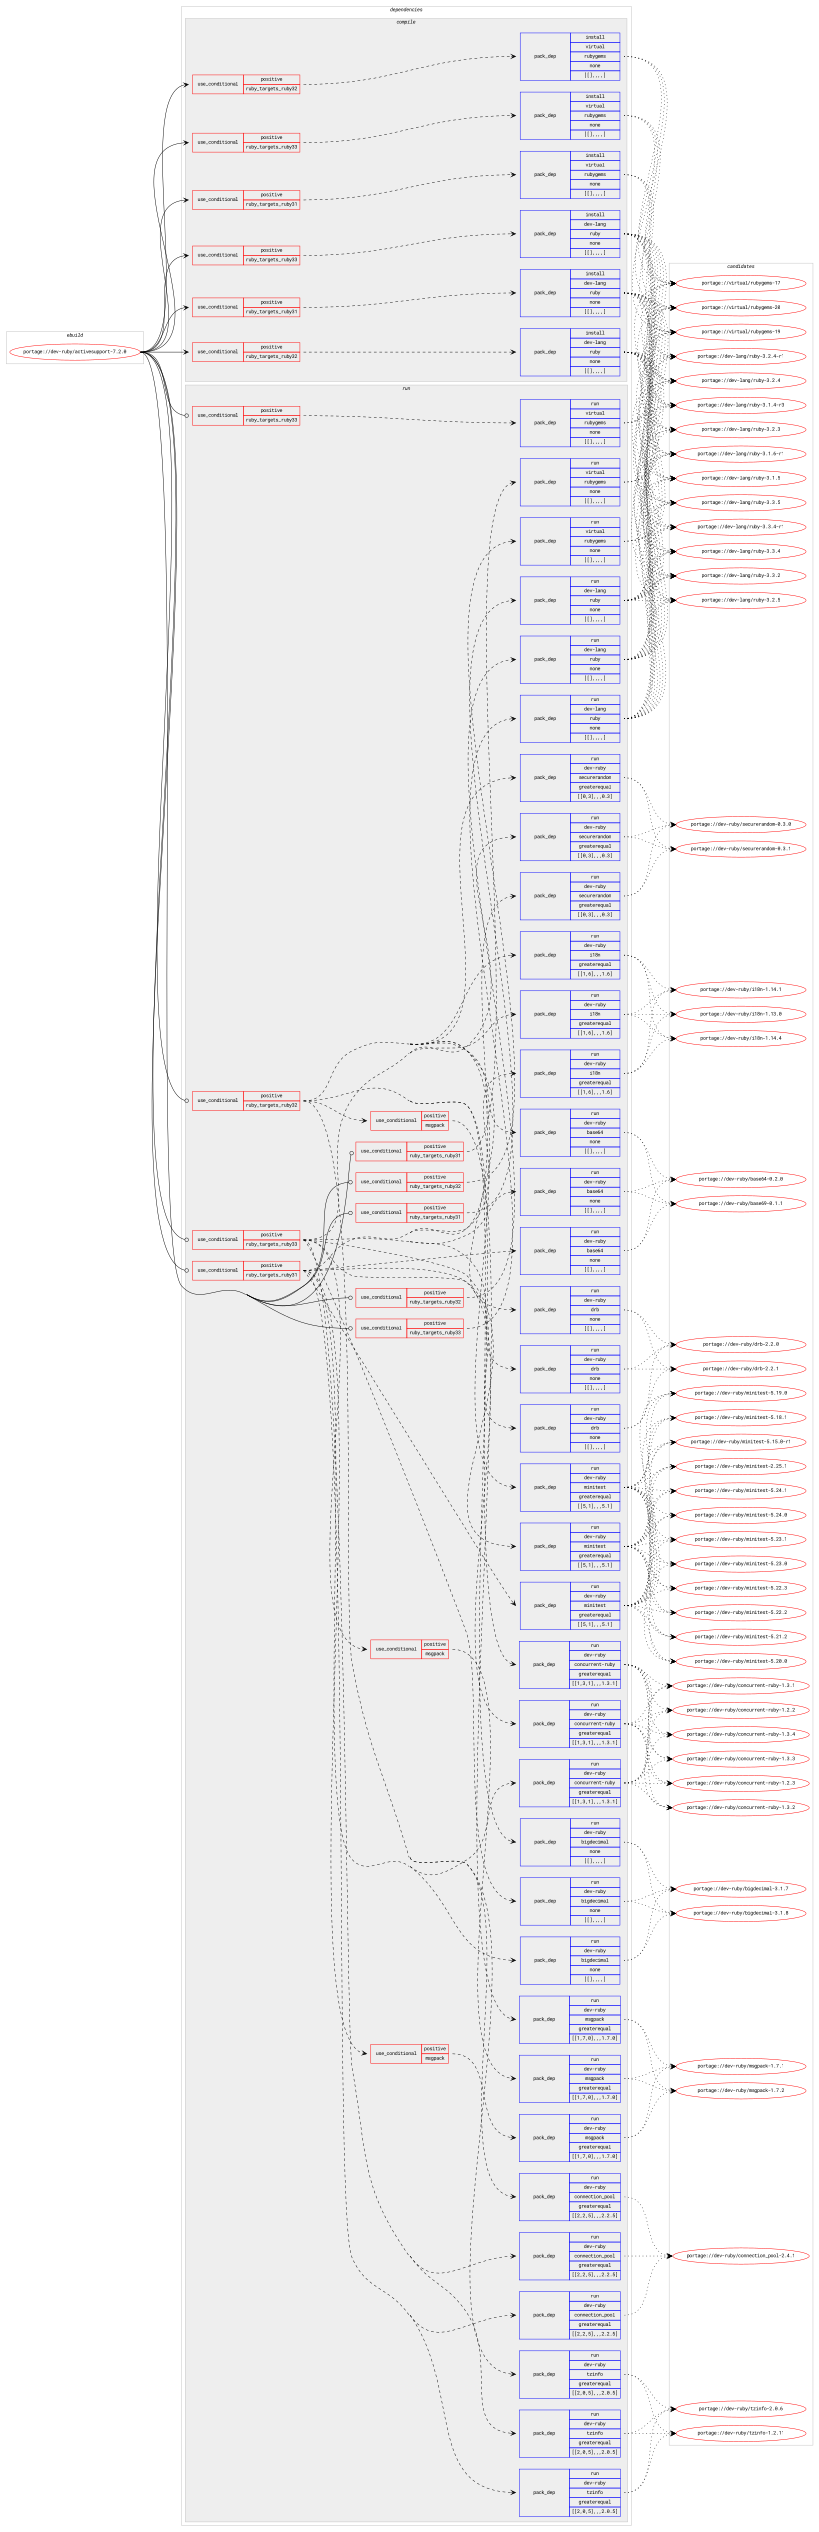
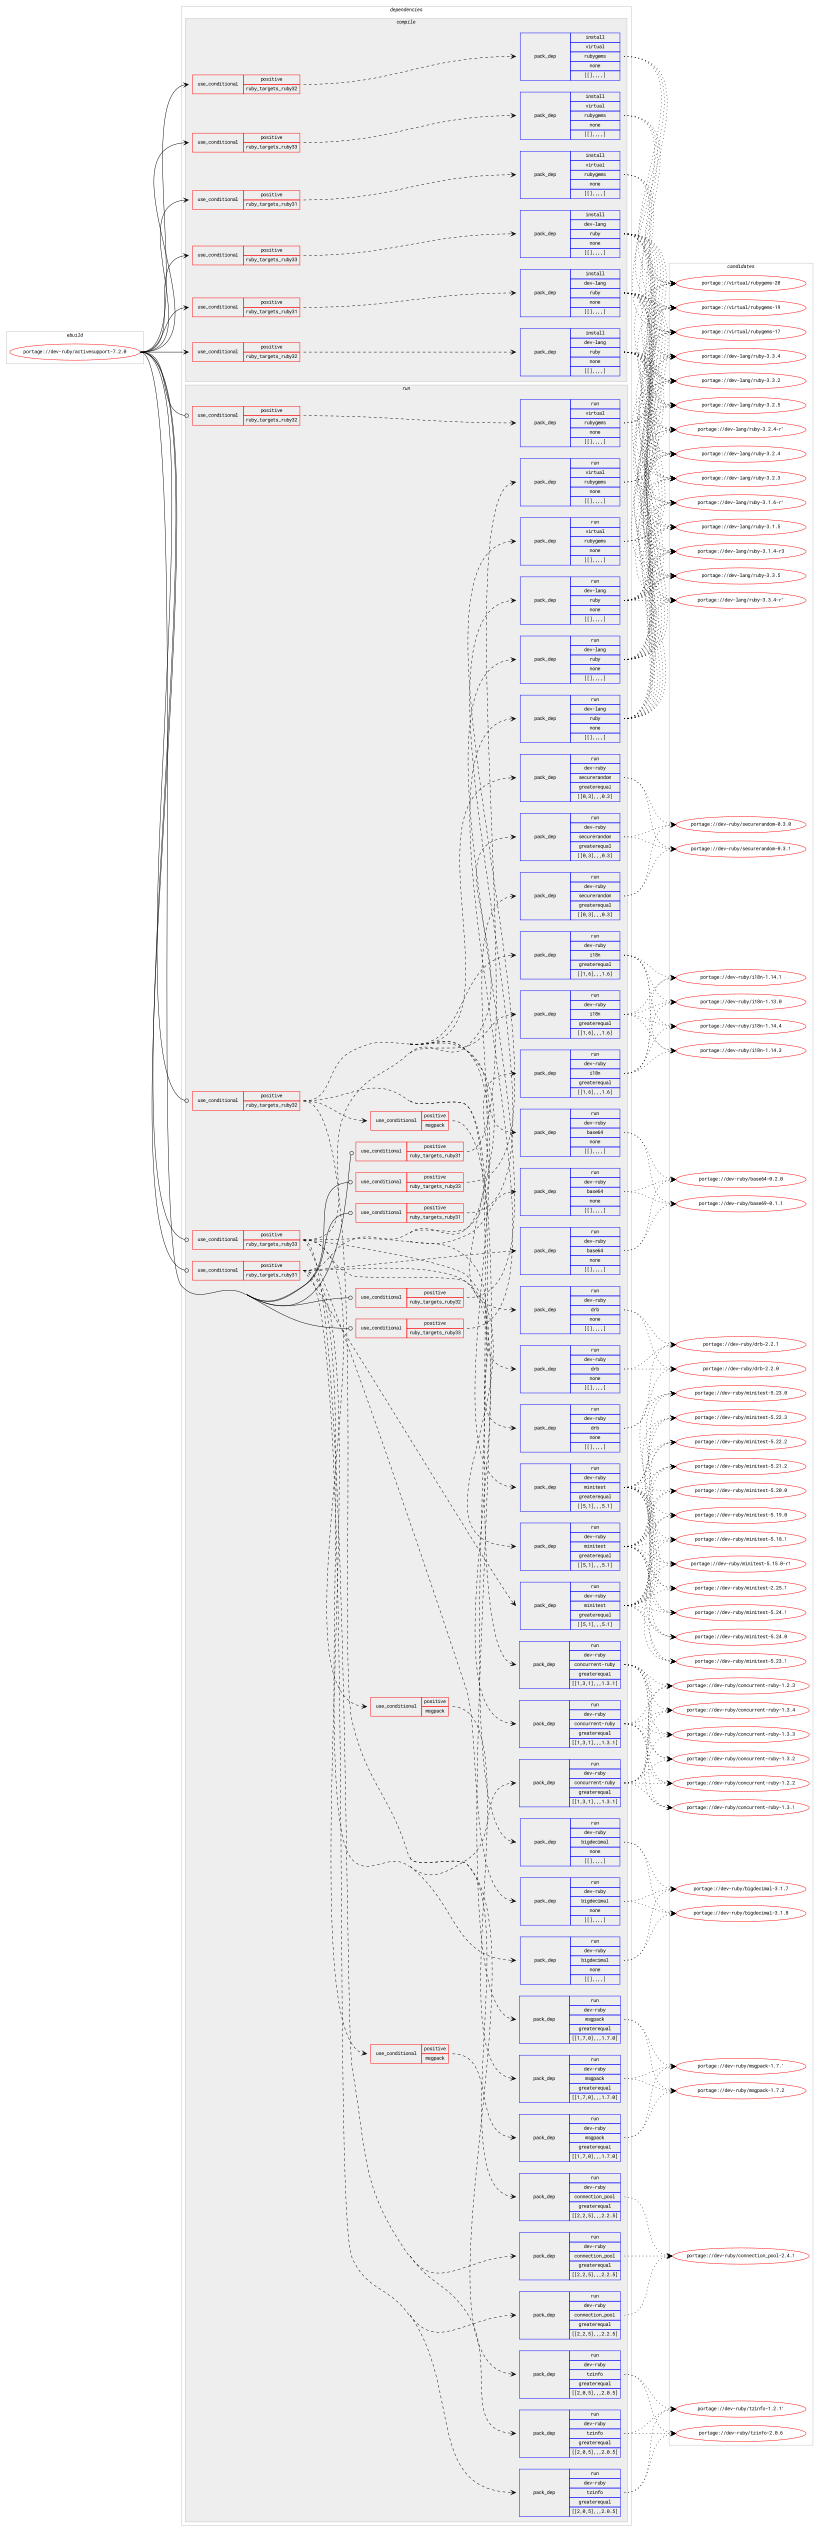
node "portage://dev-ruby/i18n-1.14.3": added
